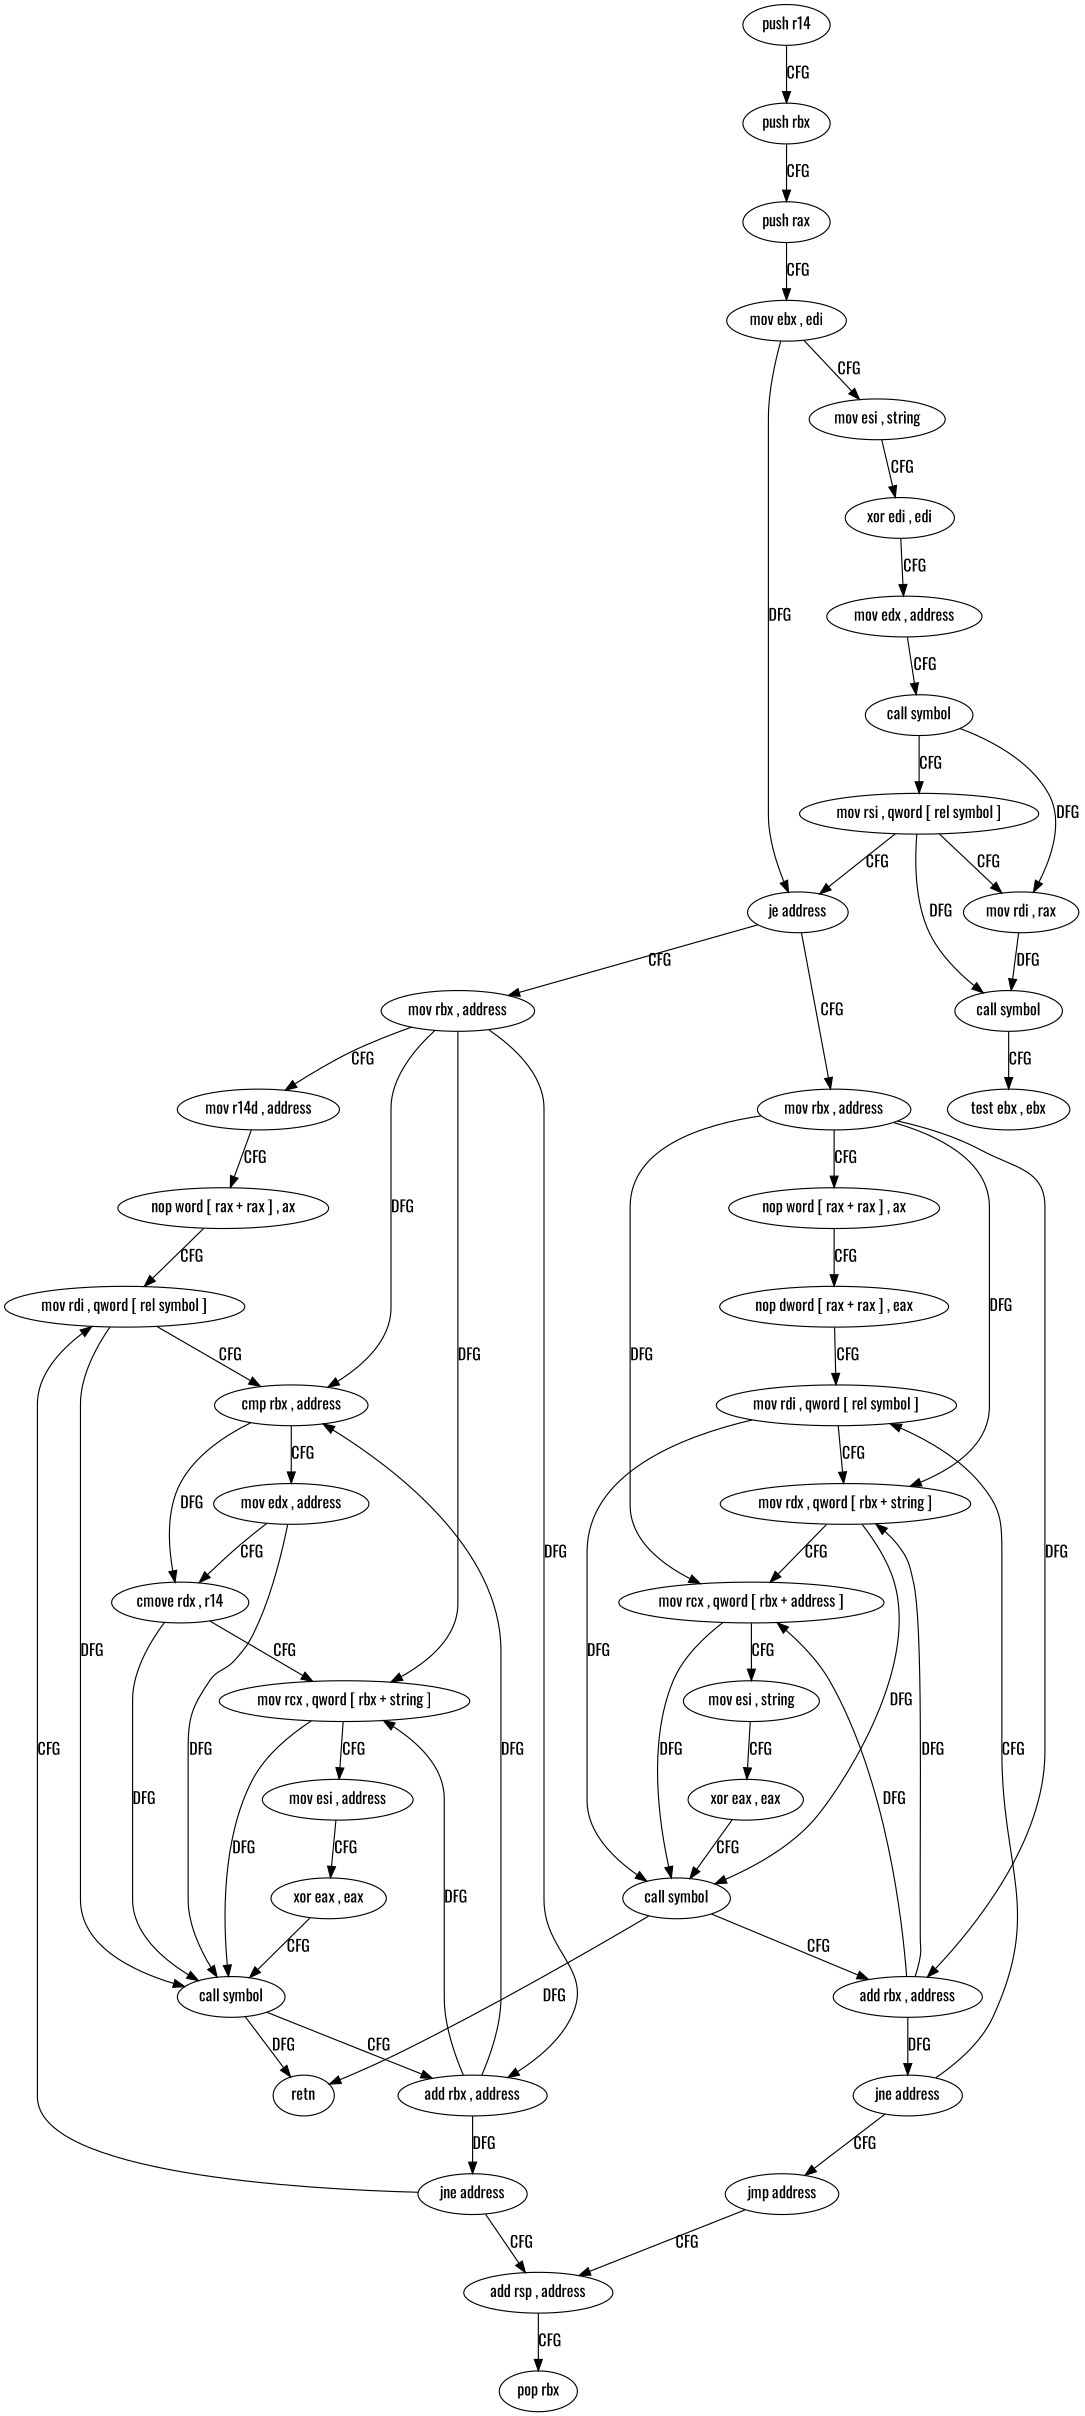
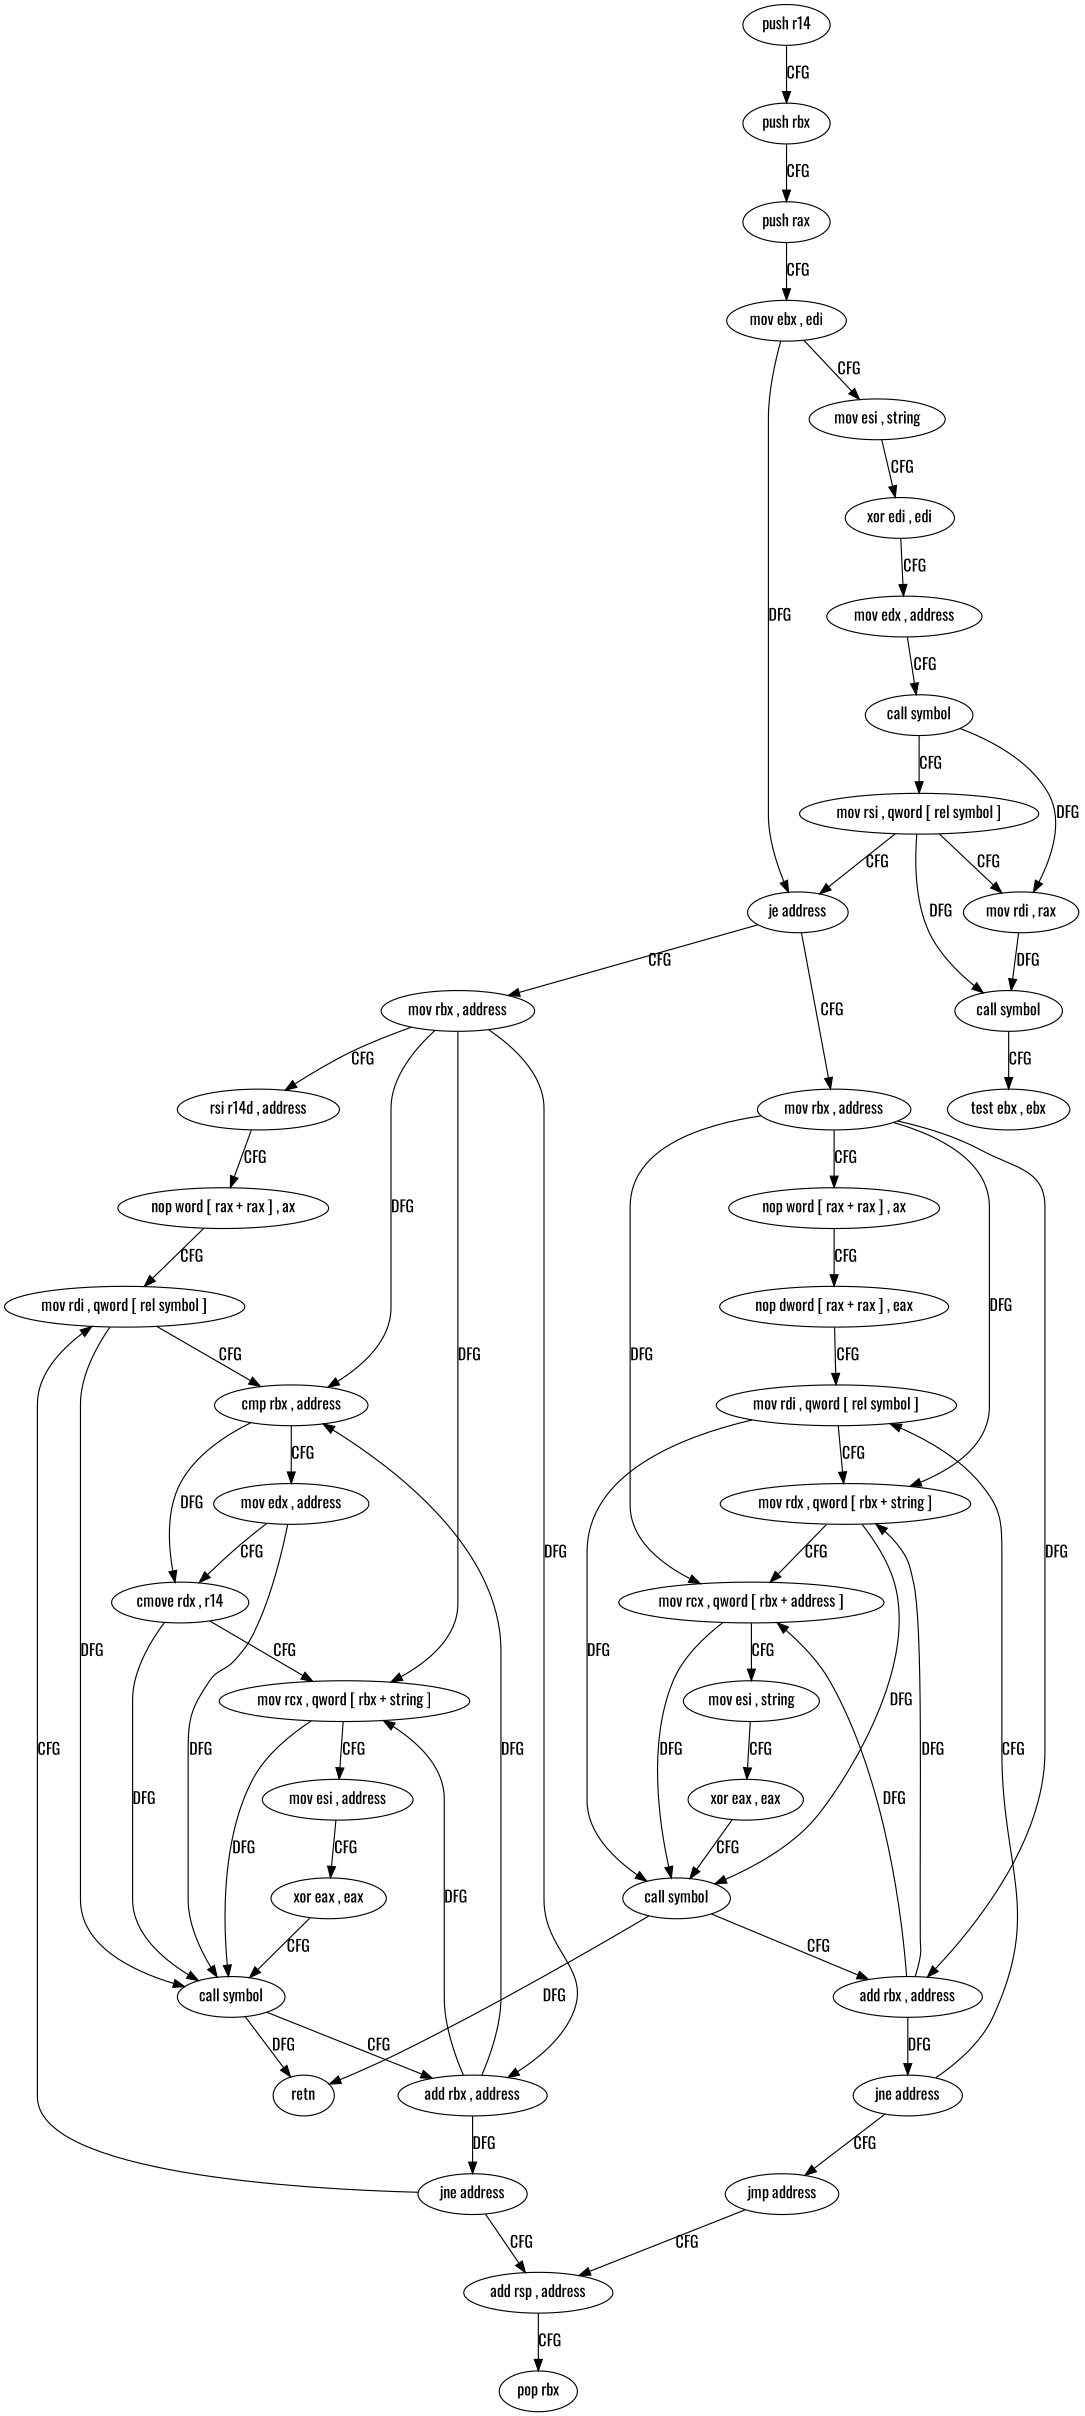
node "mov r14d , address": label "mov r14d , address" -> "rsi r14d , address"
